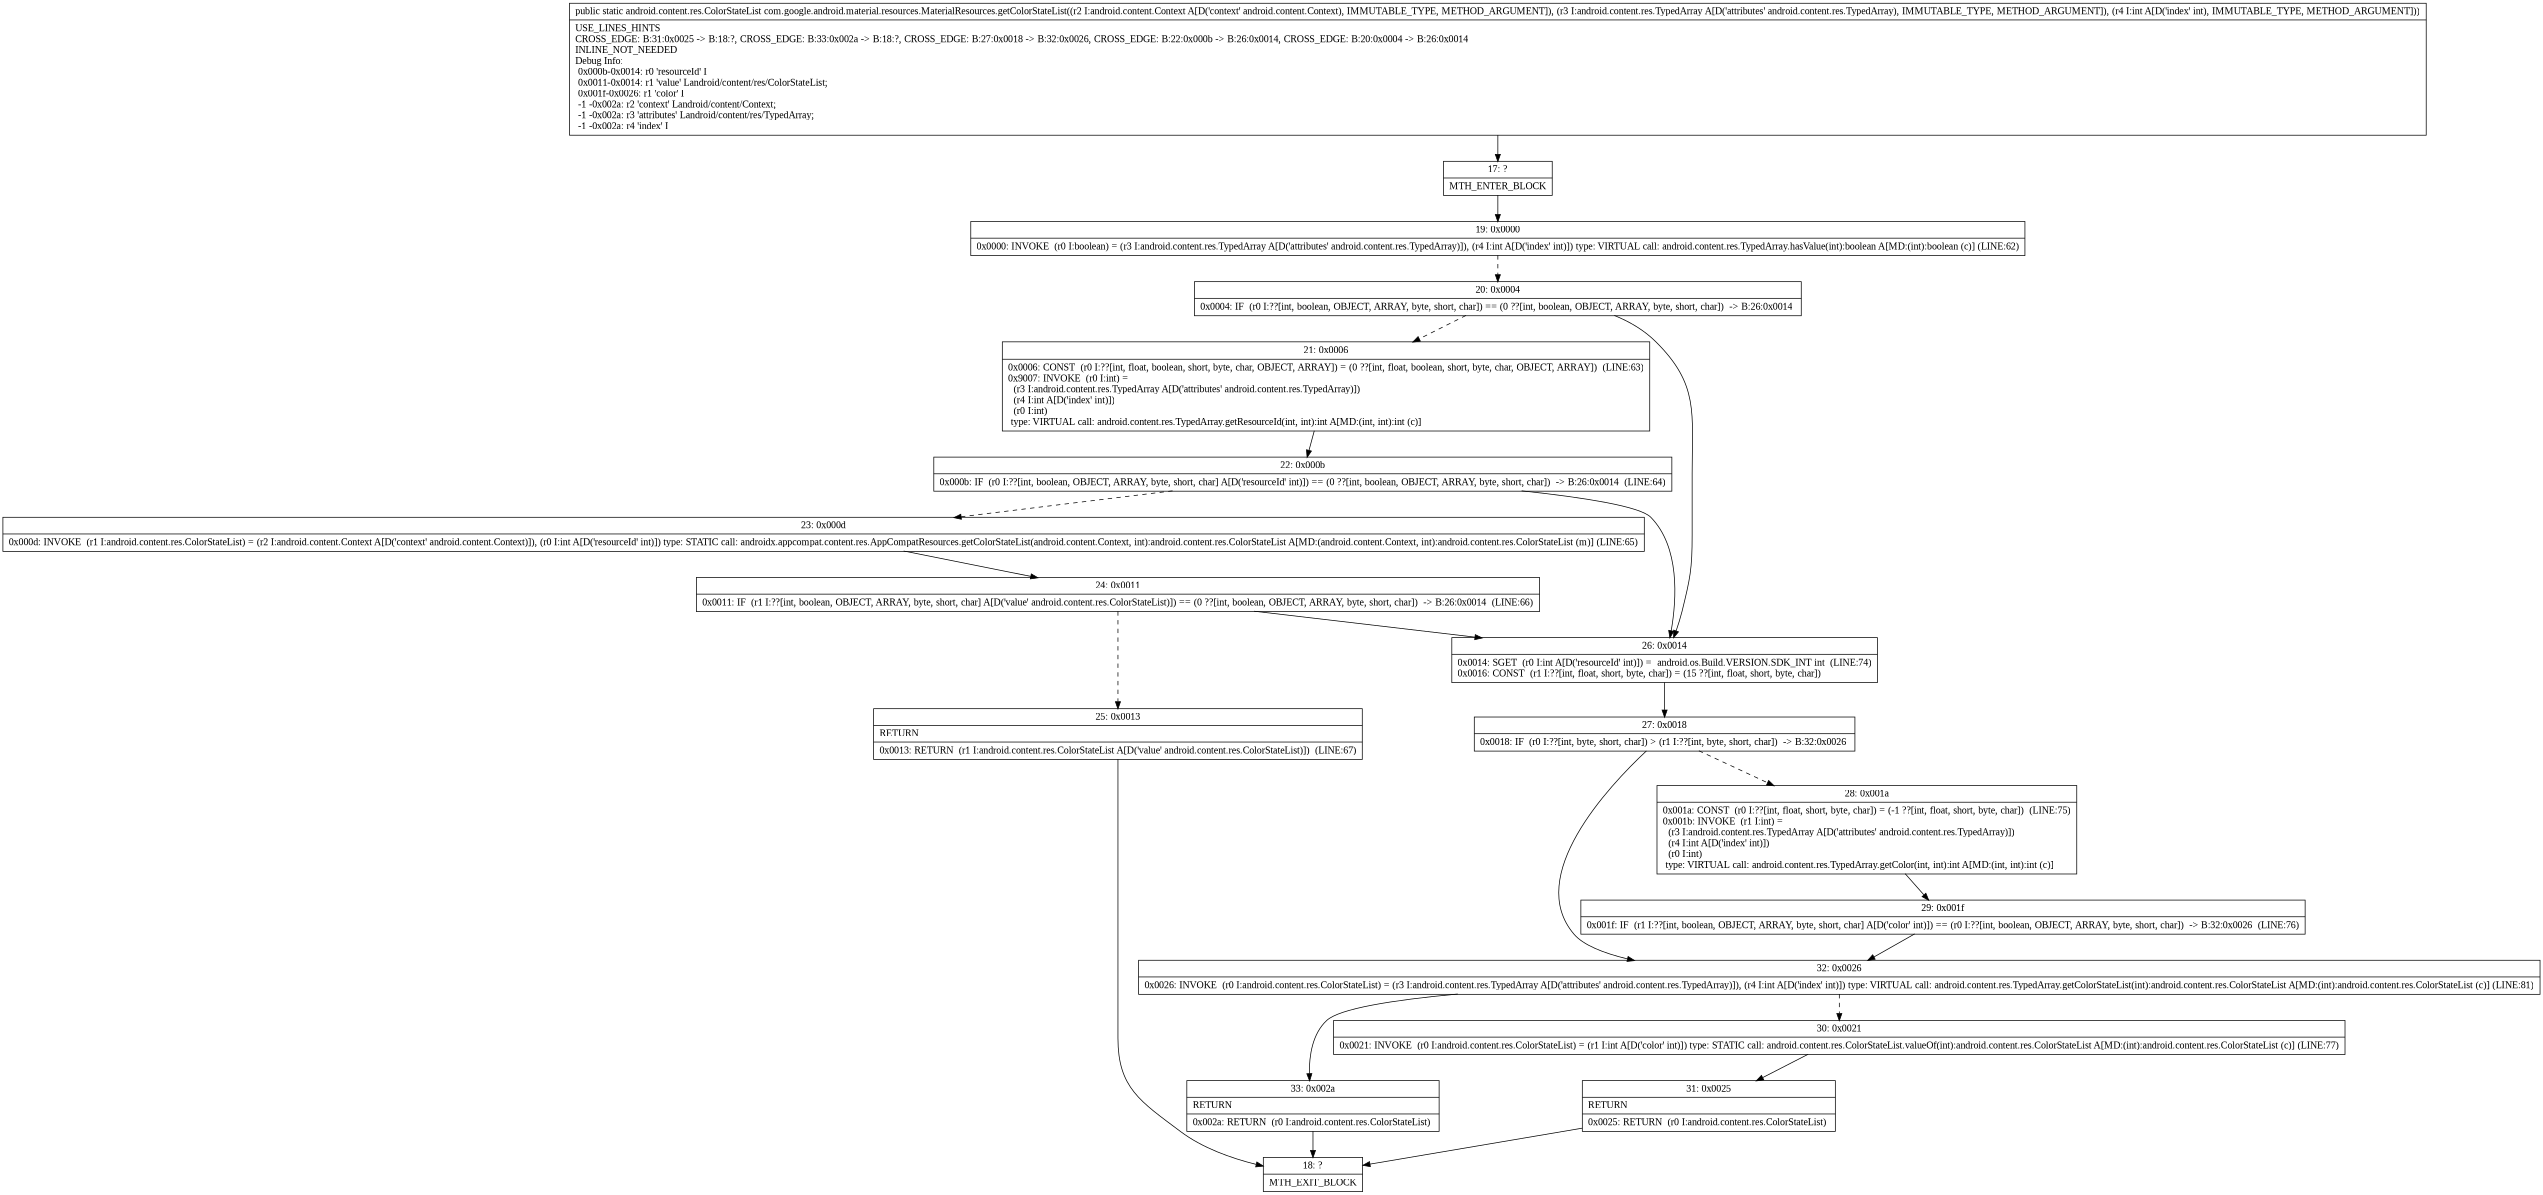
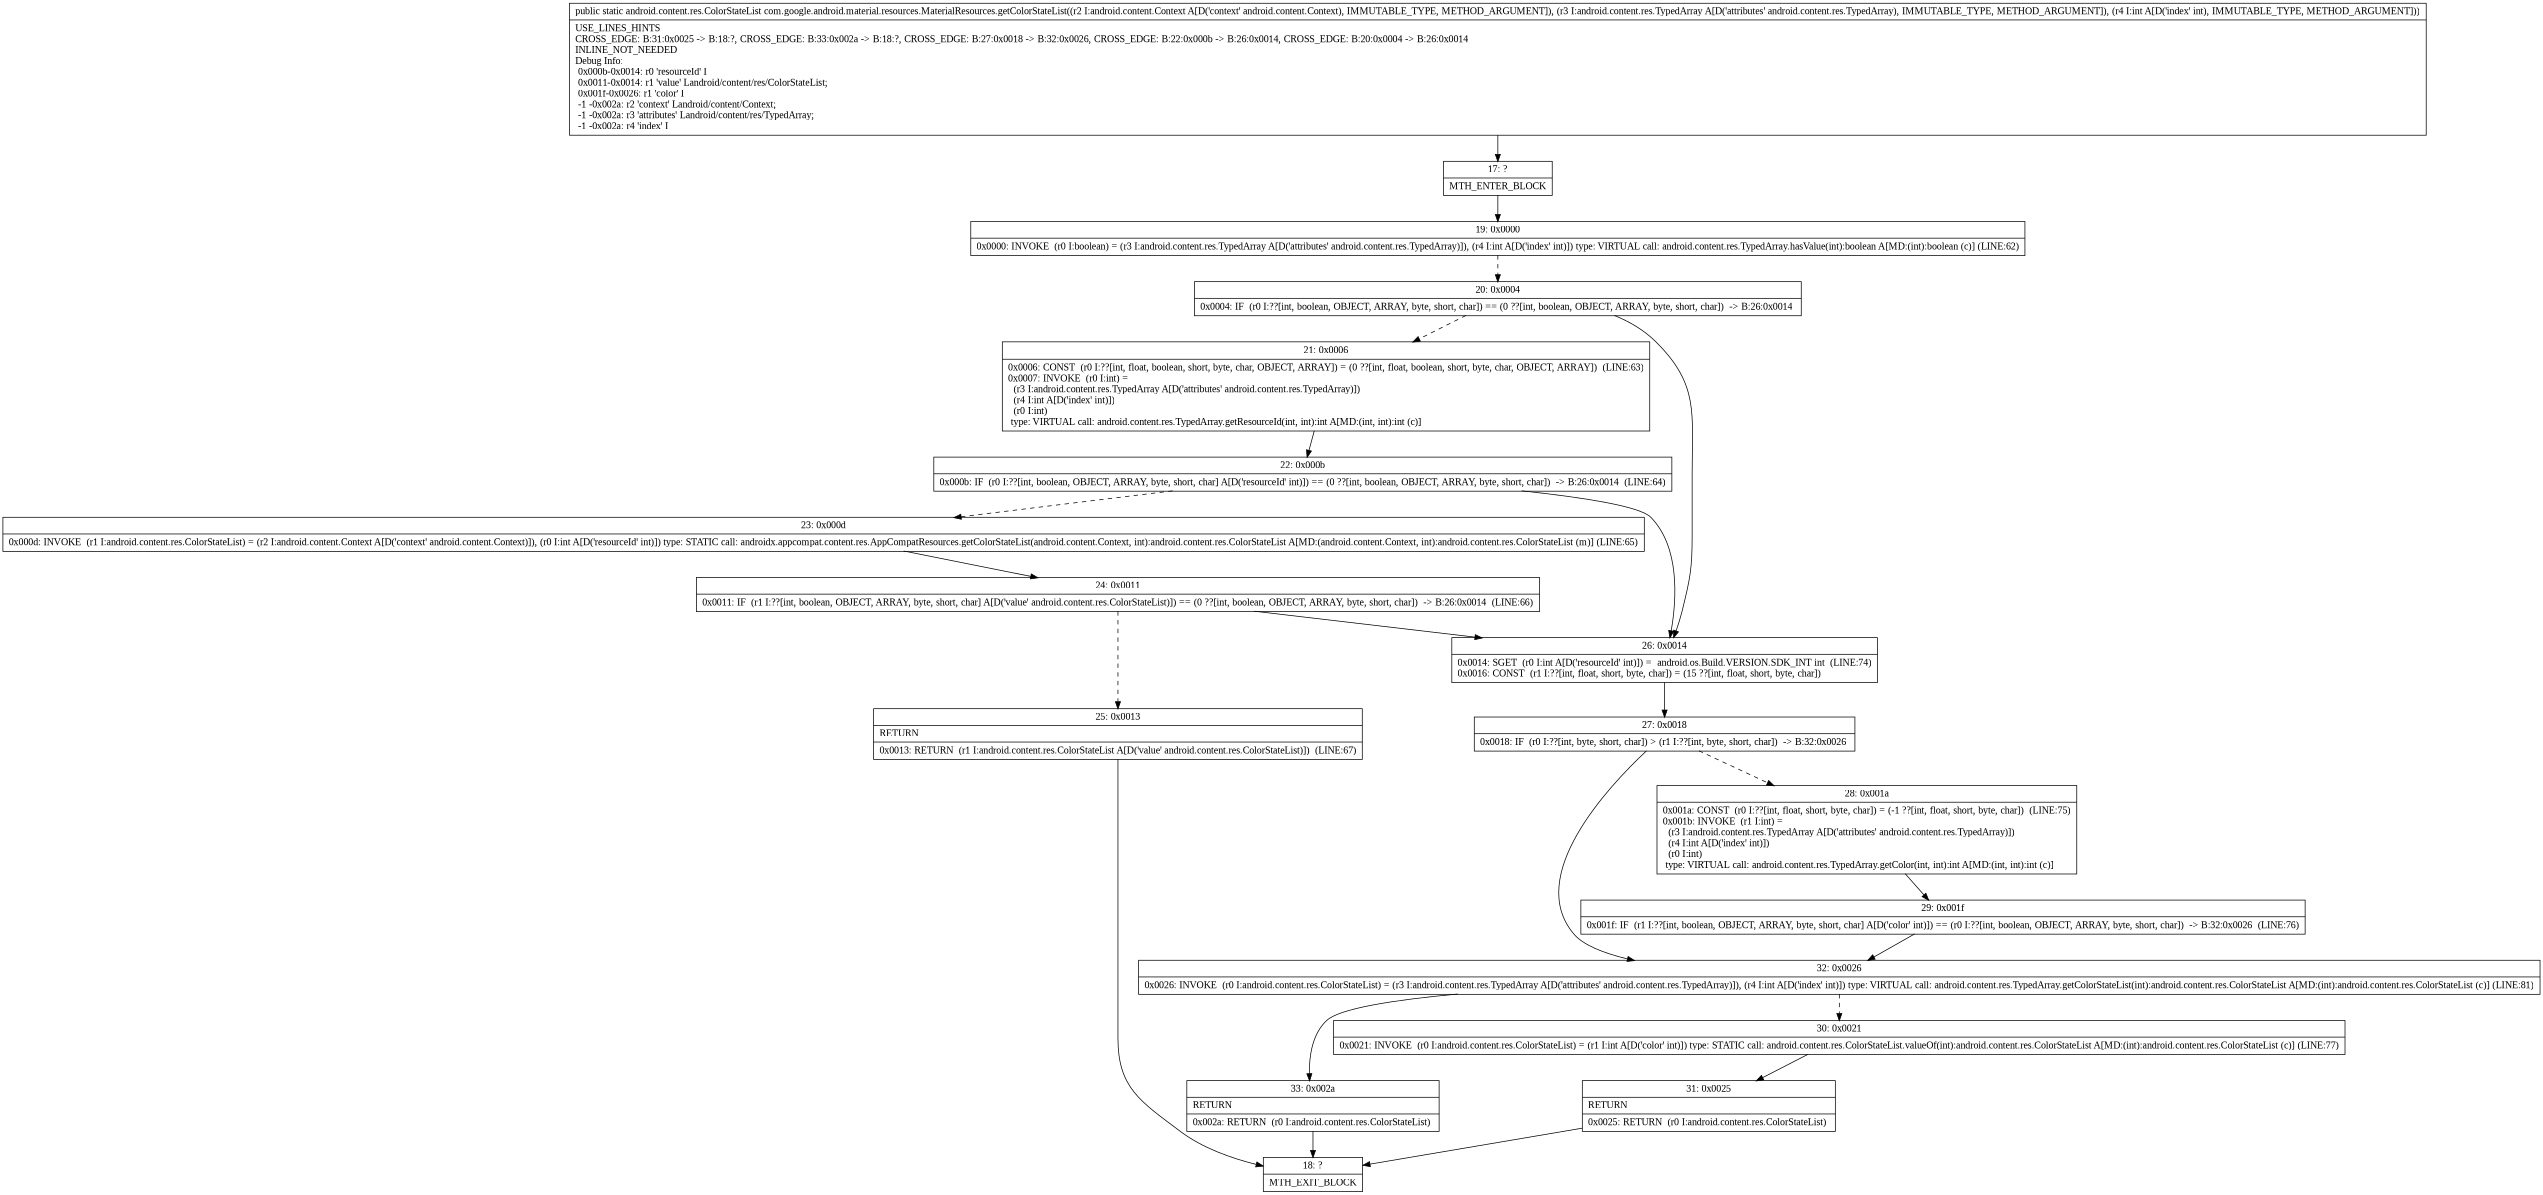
node "21: 0x0006": text "0x9007: INVOKE  (r0 I:int) =" -> "0x0007: INVOKE  (r0 I:int) ="
